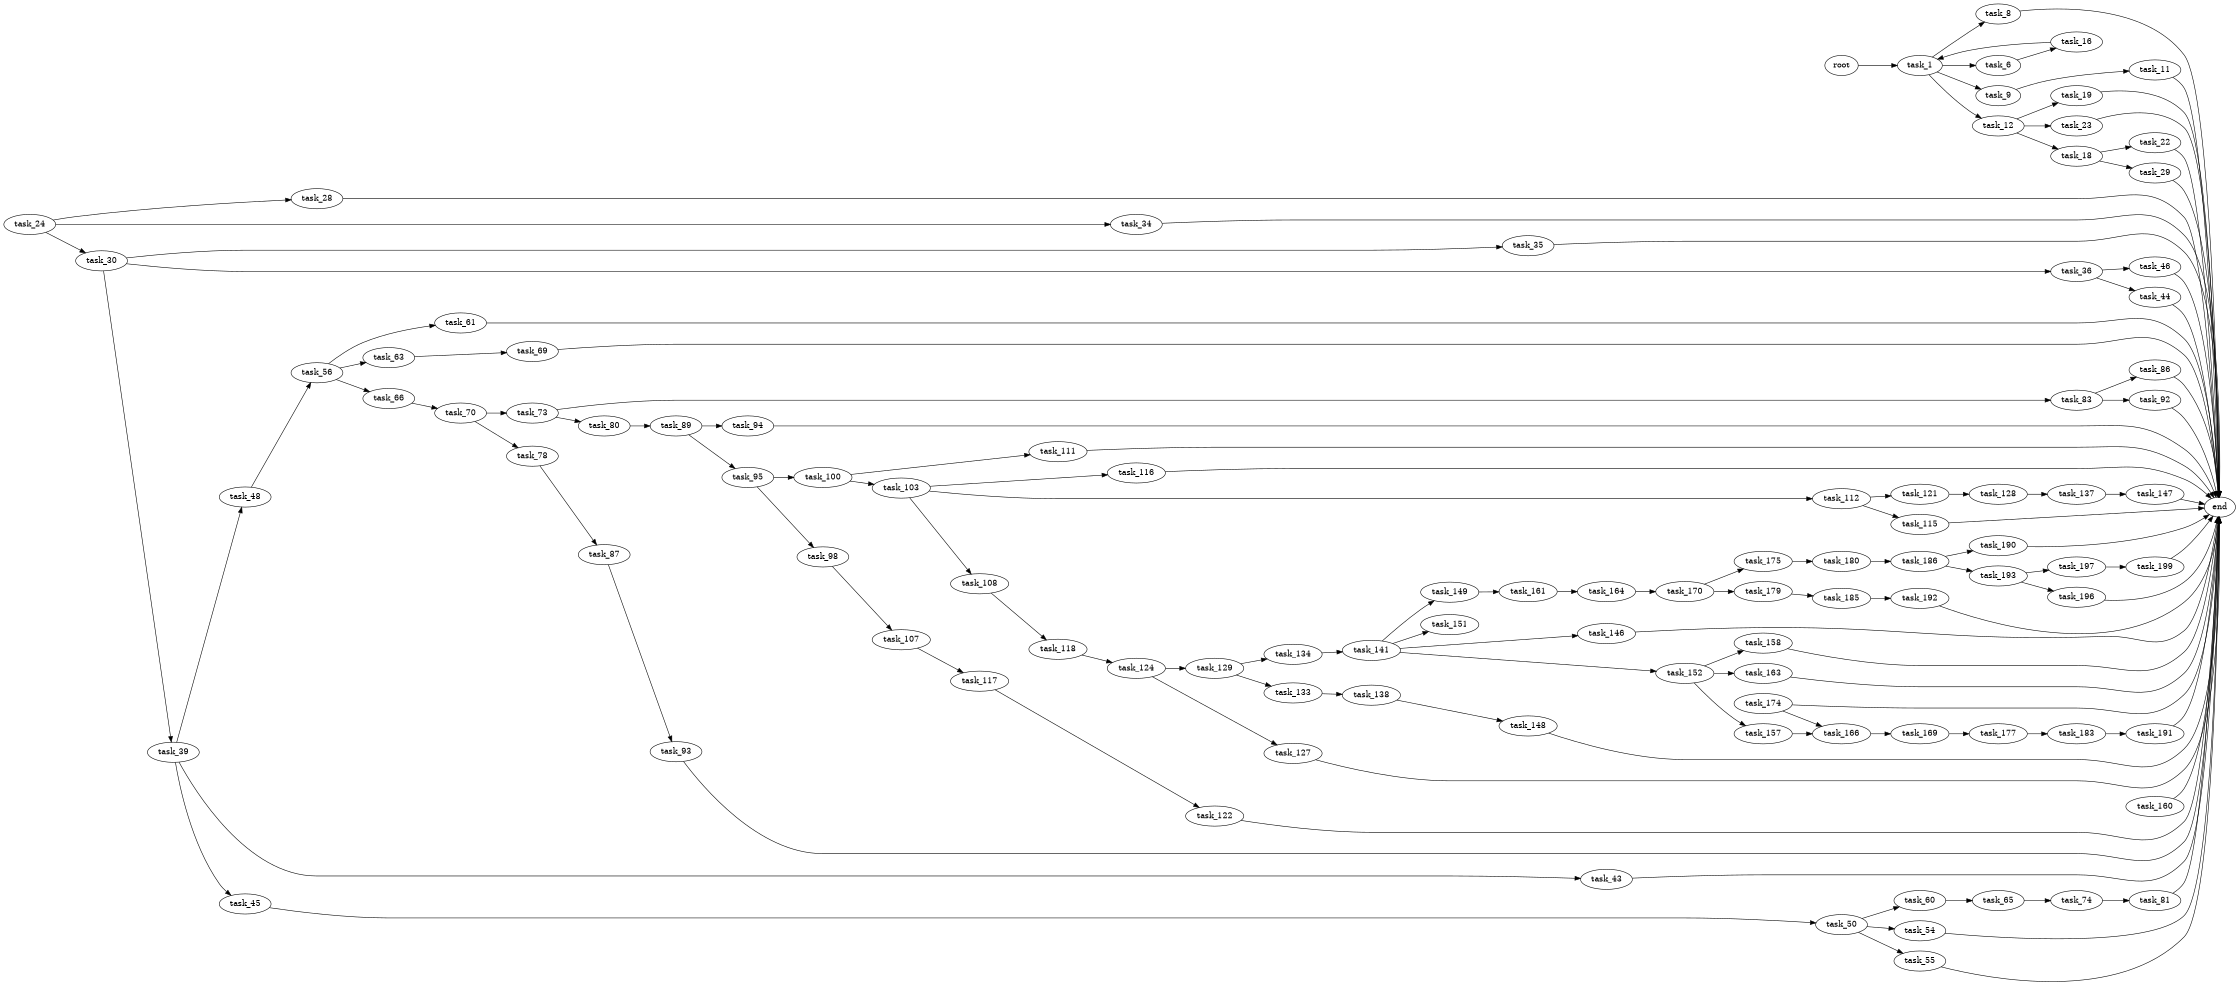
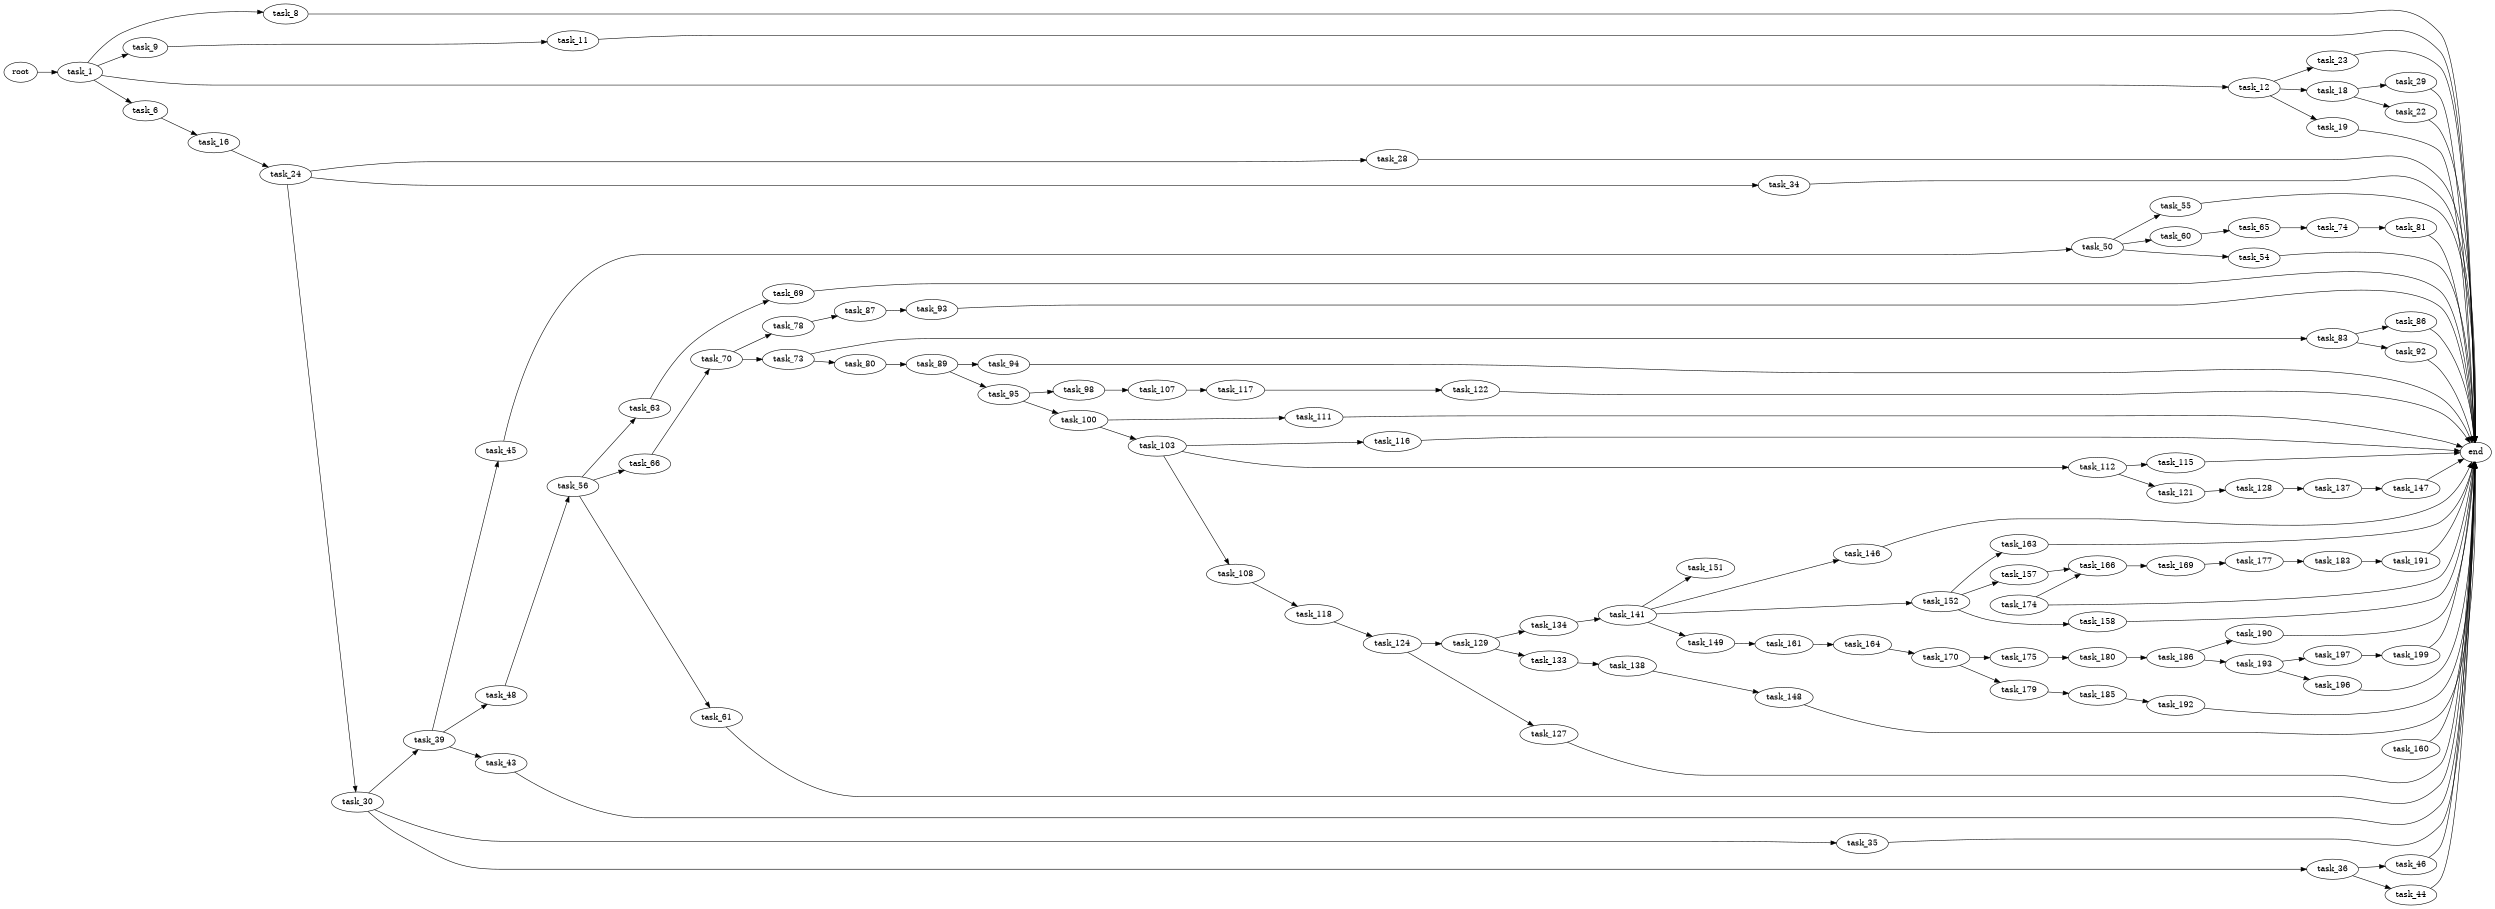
edge "task_16" -> "task_1": now "task_16" -> "task_24"
